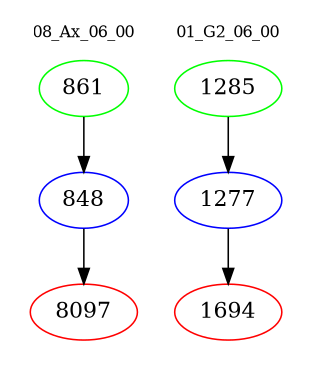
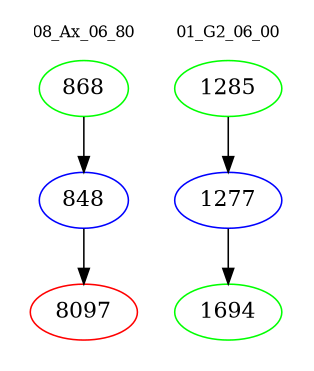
cluster "08_Ax_06_00": label "08_Ax_06_00" -> "08_Ax_06_80"
node "861": label "861" -> "868"
node "1694": color red -> green
